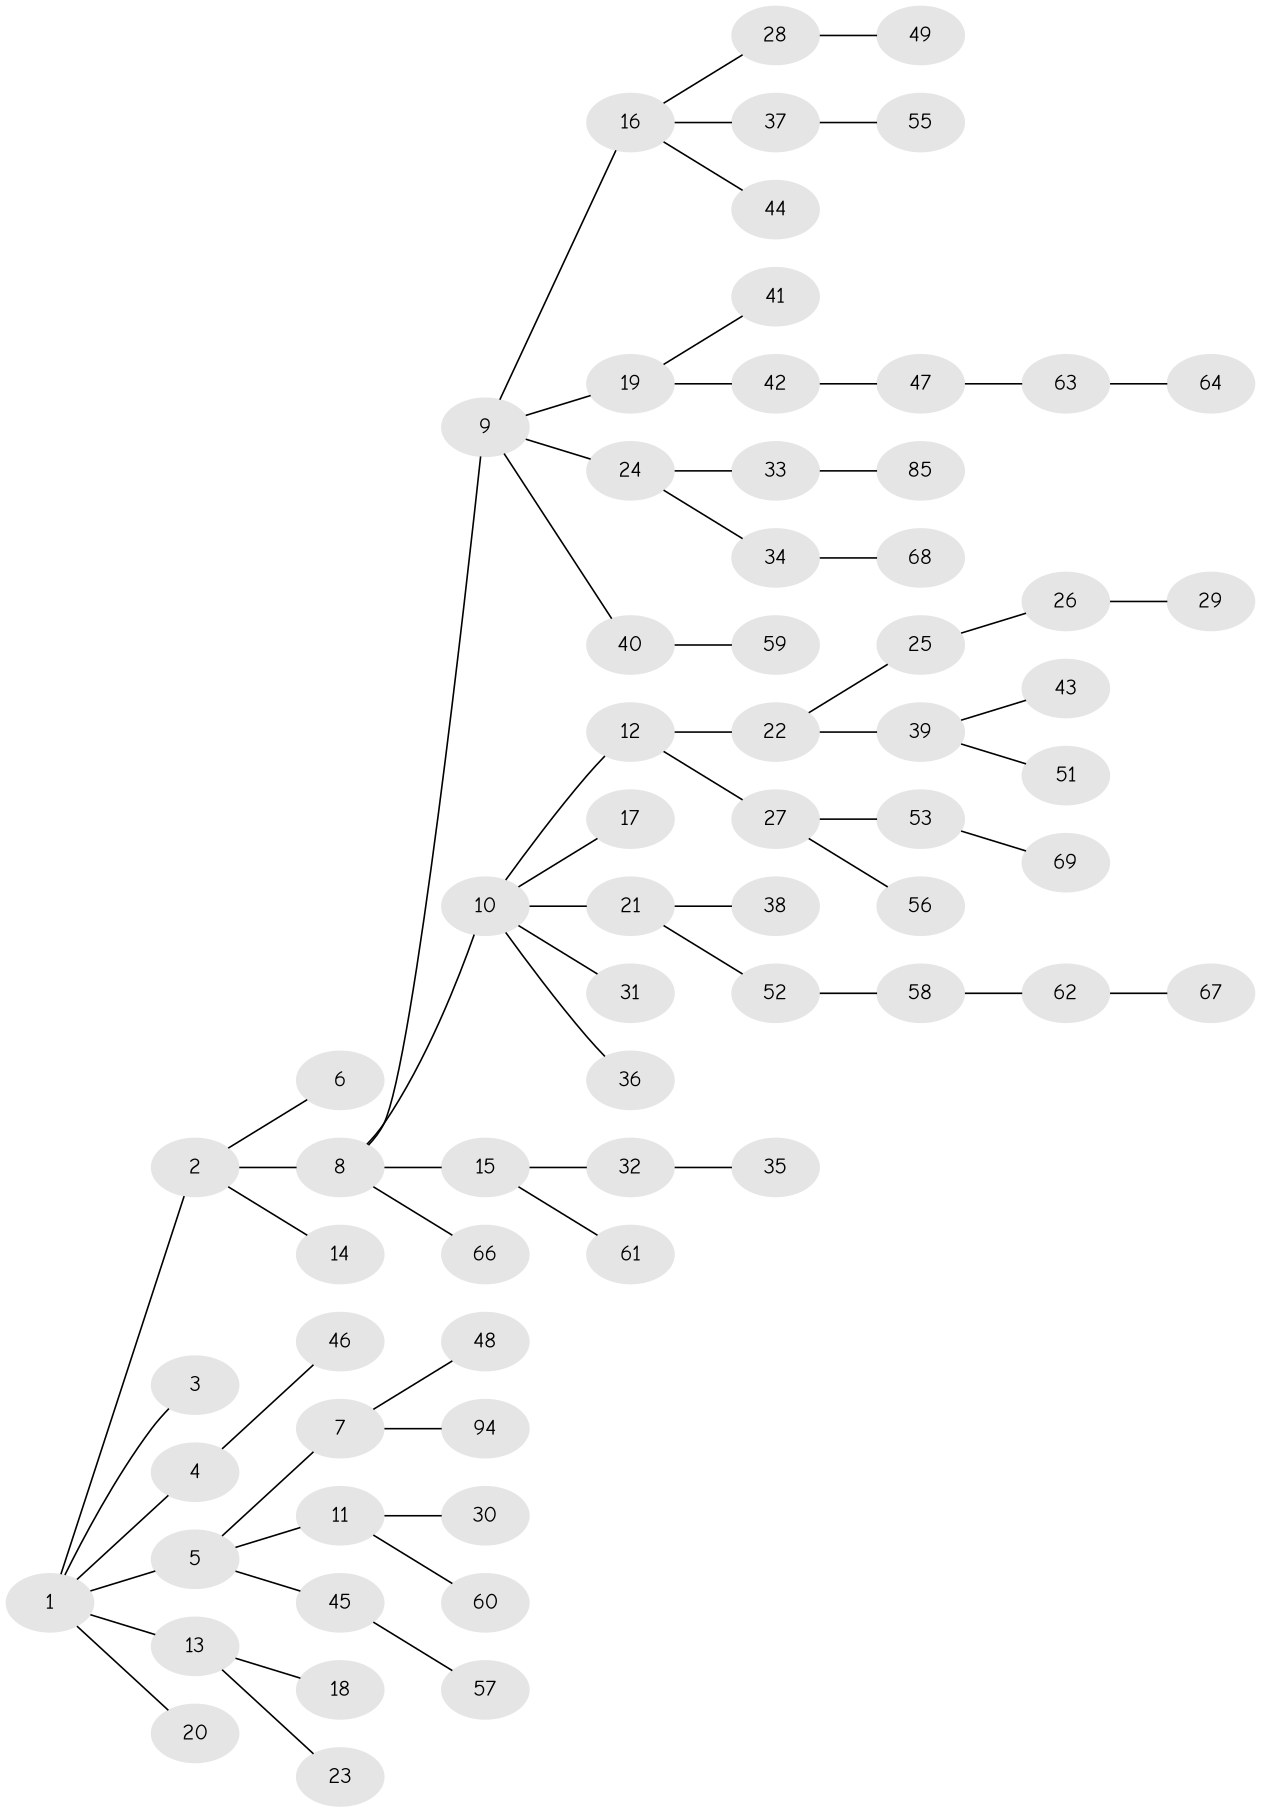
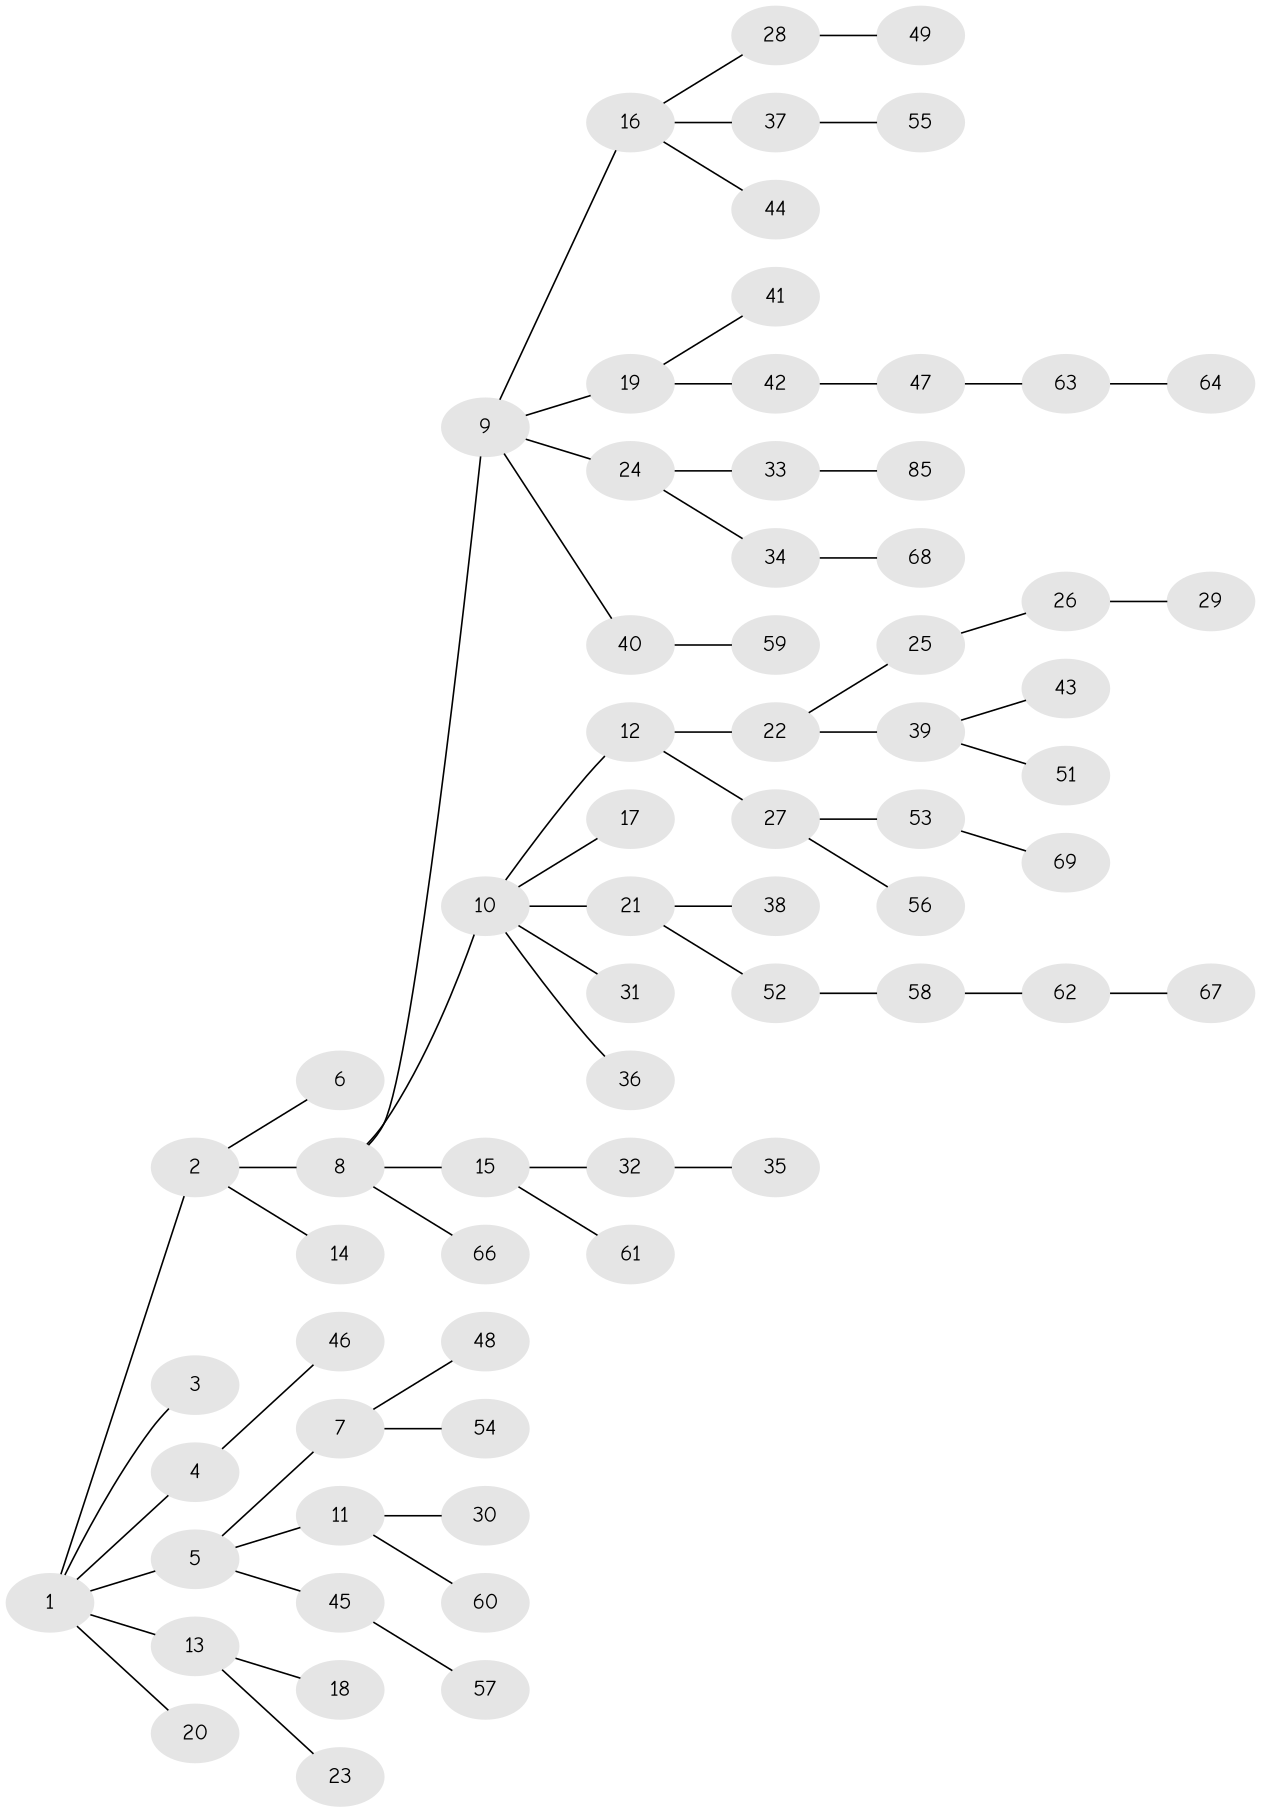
node "94": label "94" -> "54"
